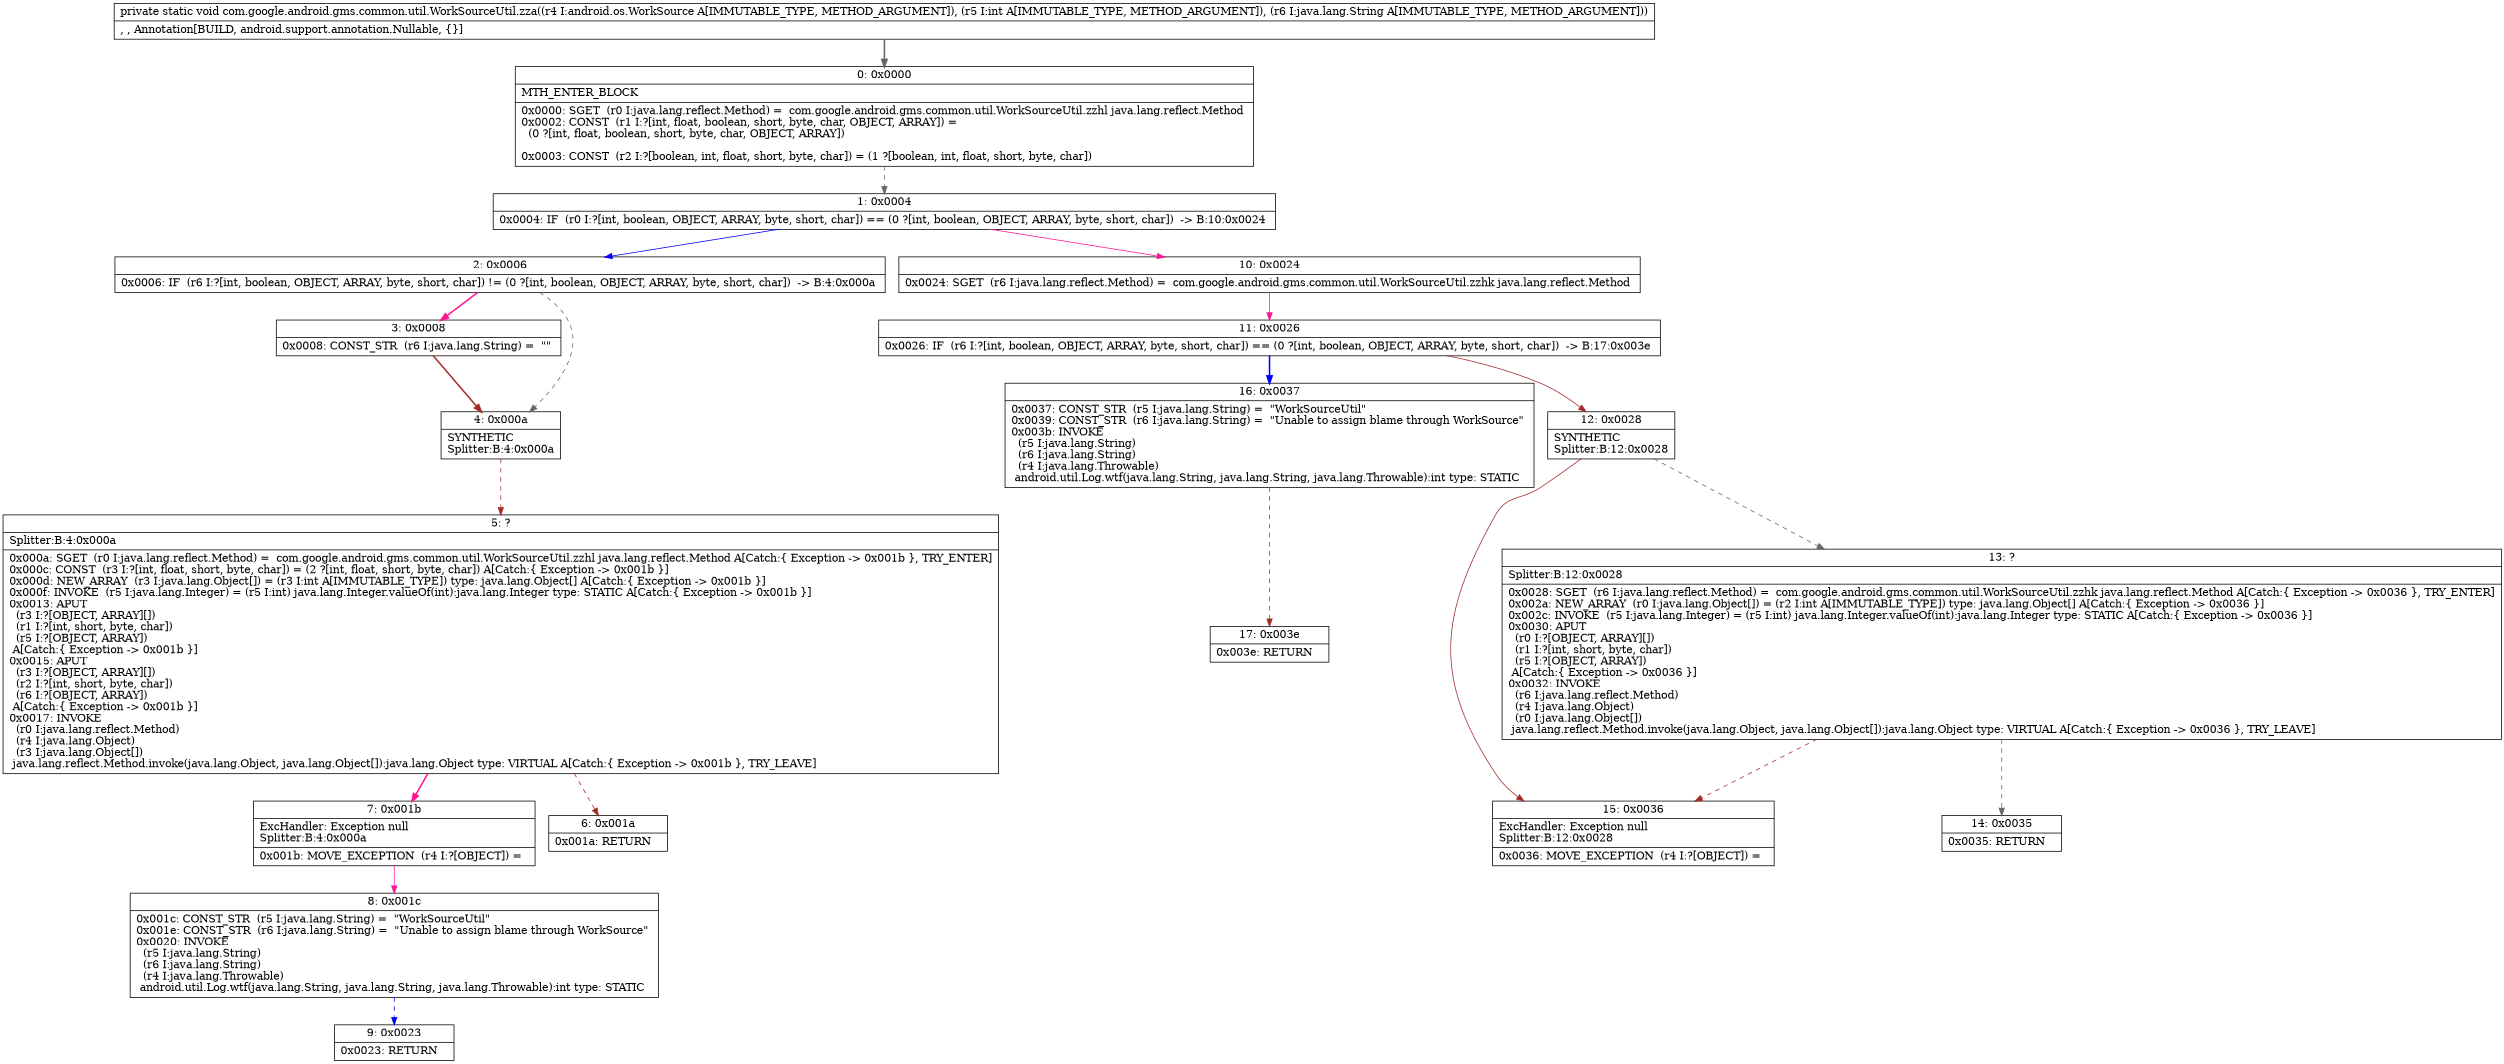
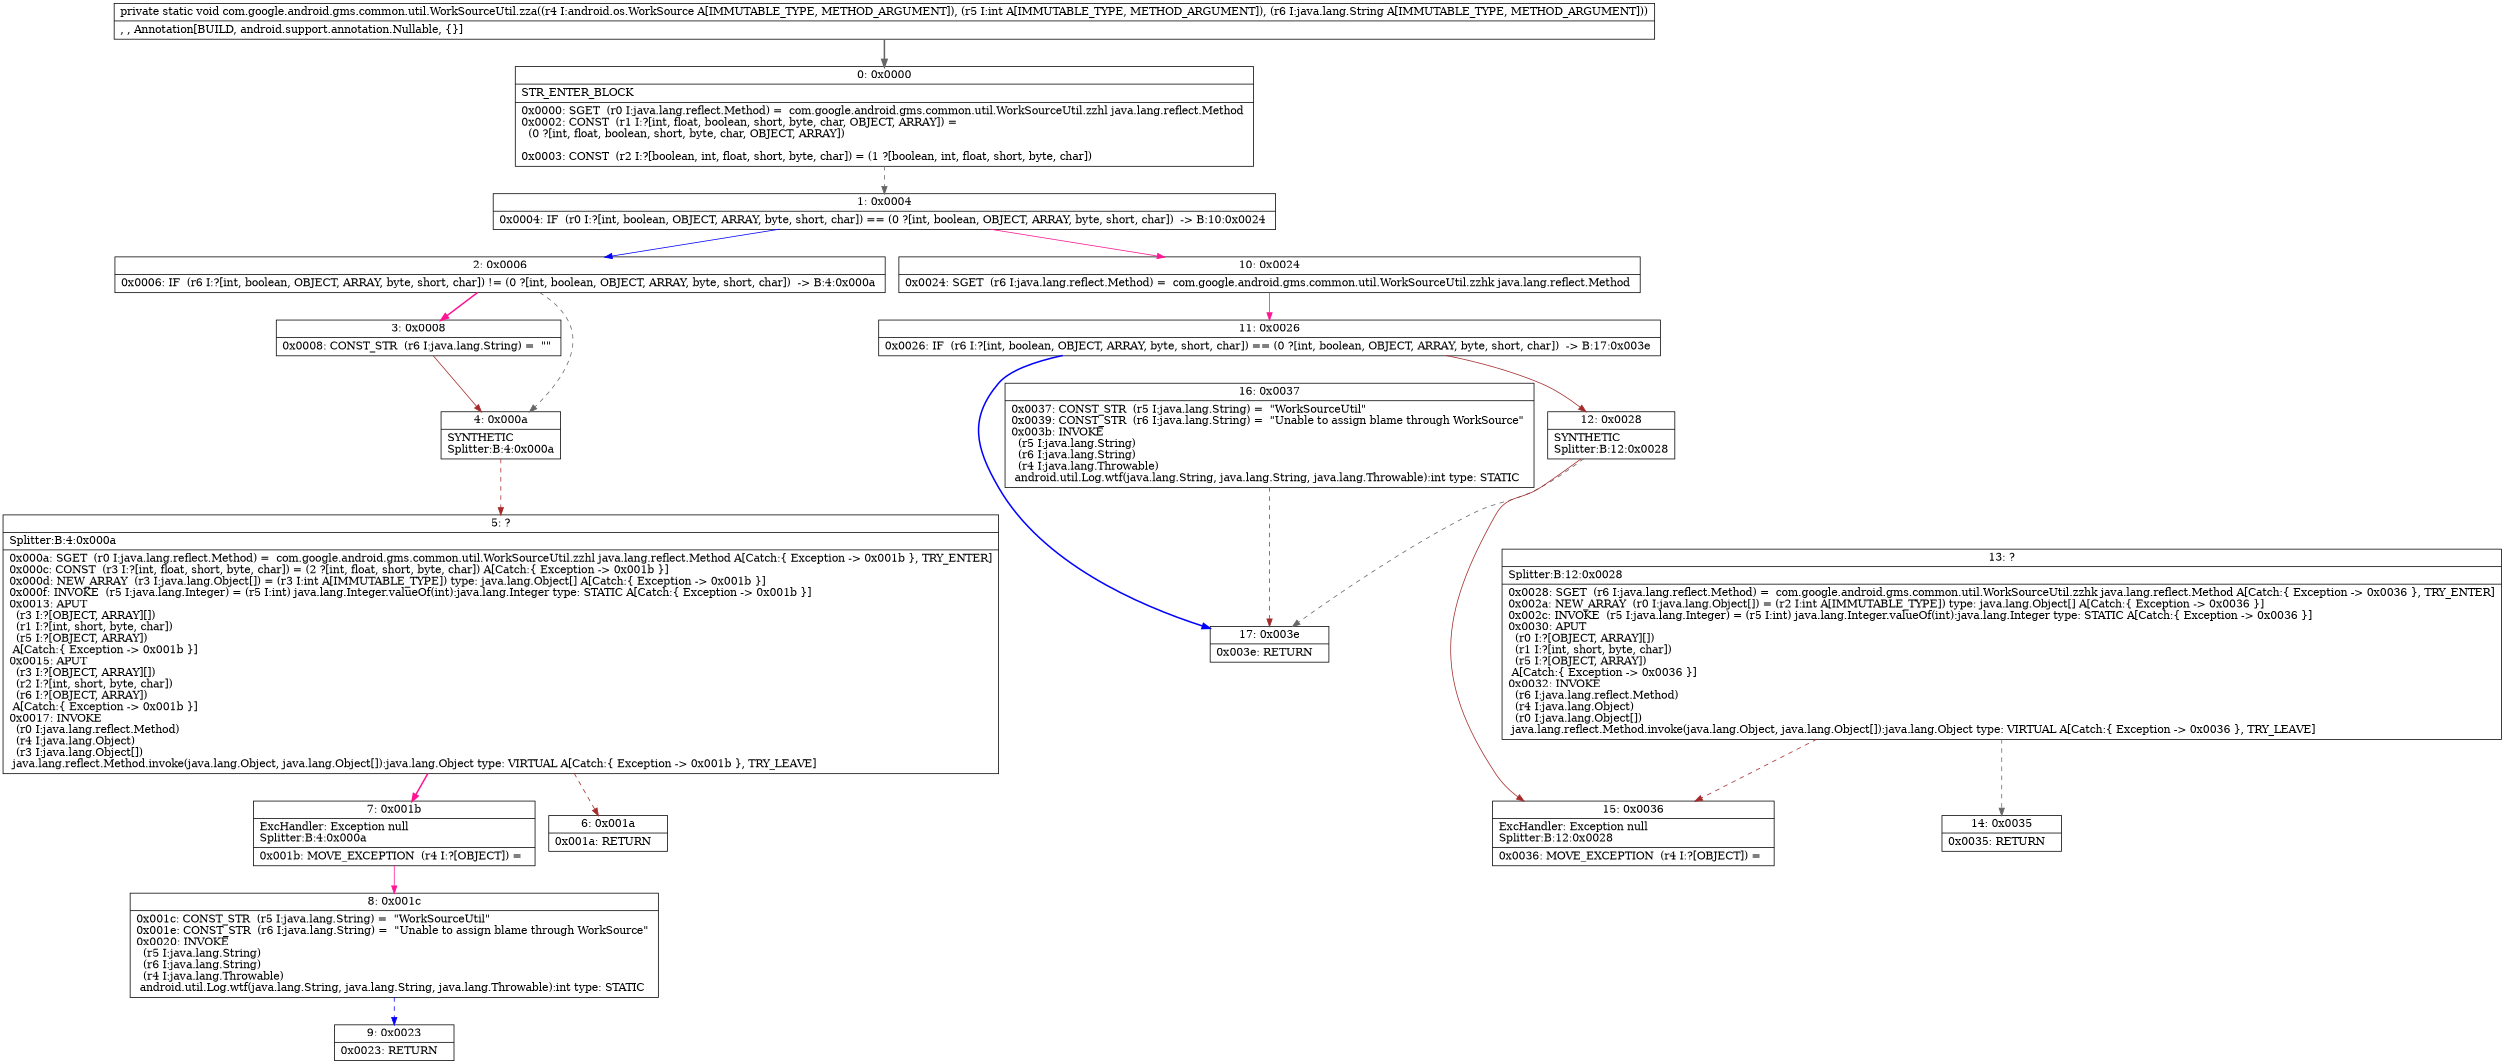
node "0: 0x0000": text "MTH_ENTER_BLOCK" -> "STR_ENTER_BLOCK"
edge "11: 0x0026" -> "16: 0x0037": now "11: 0x0026" -> "17: 0x003e"
edge "3: 0x0008" -> "4: 0x000a": style bold -> solid
edge "12: 0x0028" -> "13: ?": now "12: 0x0028" -> "17: 0x003e"
